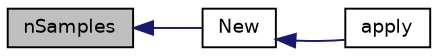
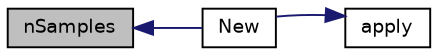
edge "apply" -> "New": reversed
